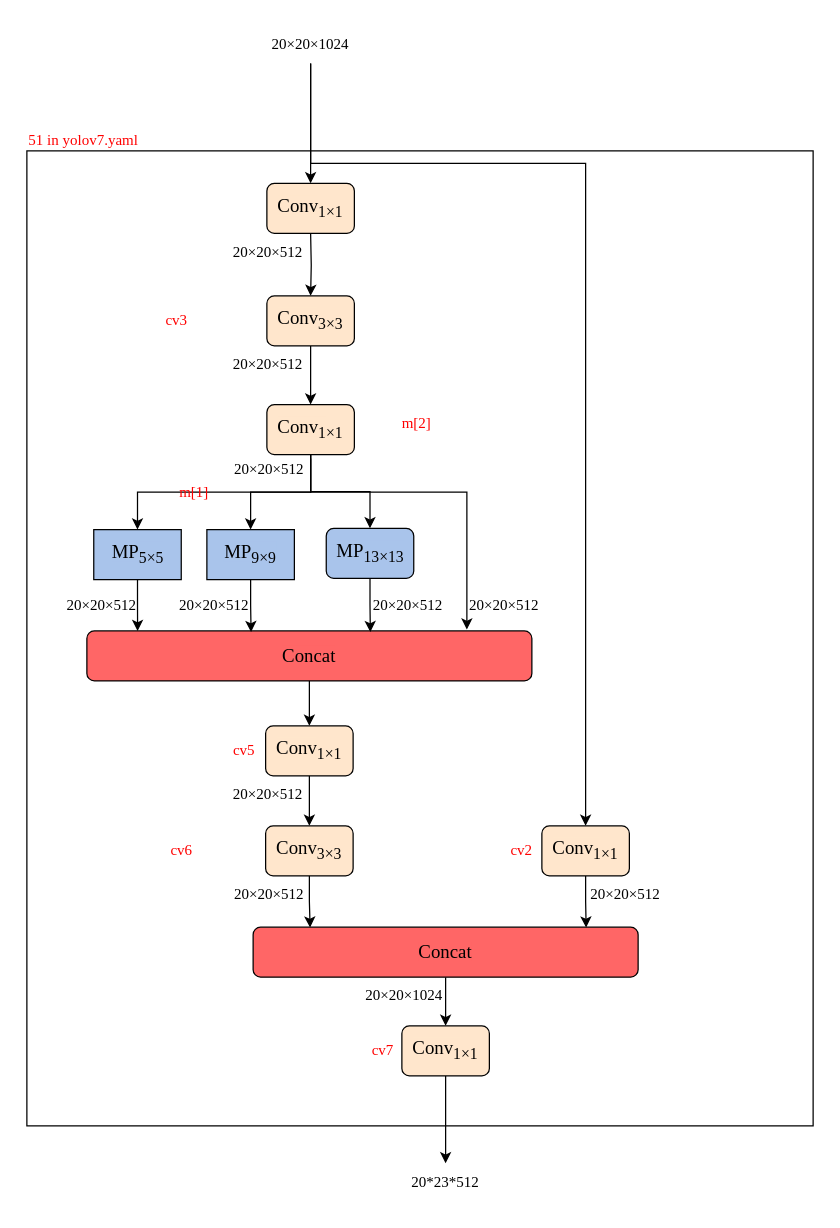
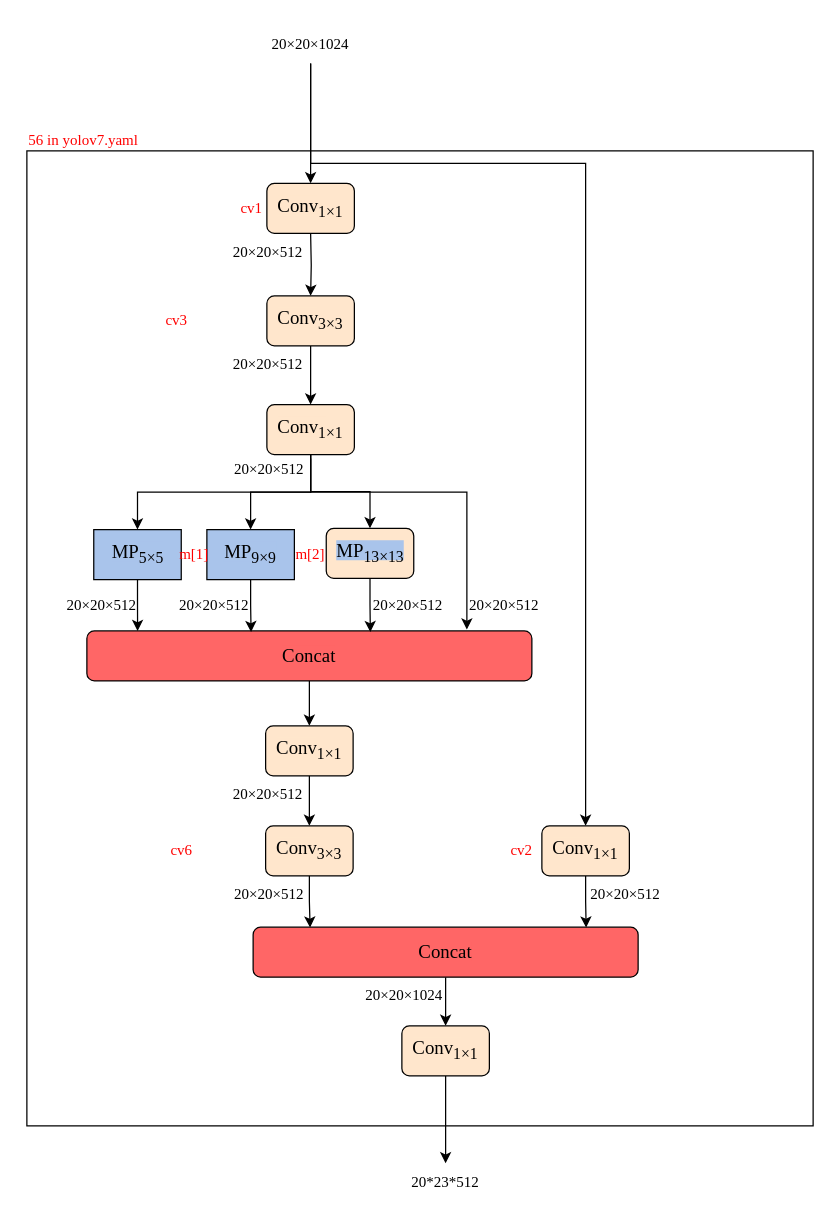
node "51 in yolov7.yaml": label "51 in yolov7.yaml" -> "56 in yolov7.yaml"
node "cv1": added
node "m[2]": moved (417, 423) -> (311, 554)
node "m[1]": moved (194, 492) -> (194, 554)
node "MP13×13": fillcolor #a9c4eb -> #ffe6cc
node "cv5": removed
node "cv7": removed
